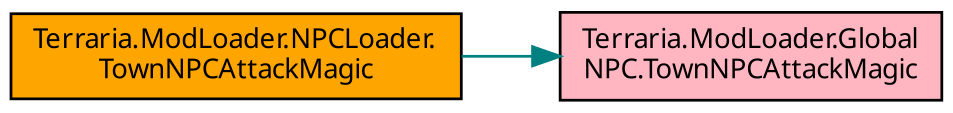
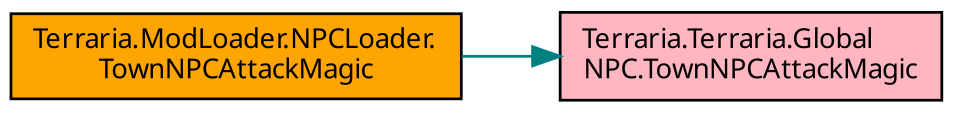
node "Terraria.ModLoader.Global NPC.TownNPCAttackMagic": label "Terraria.ModLoader.Global NPC.TownNPCAttackMagic" -> "Terraria.Terraria.Global NPC.TownNPCAttackMagic"
